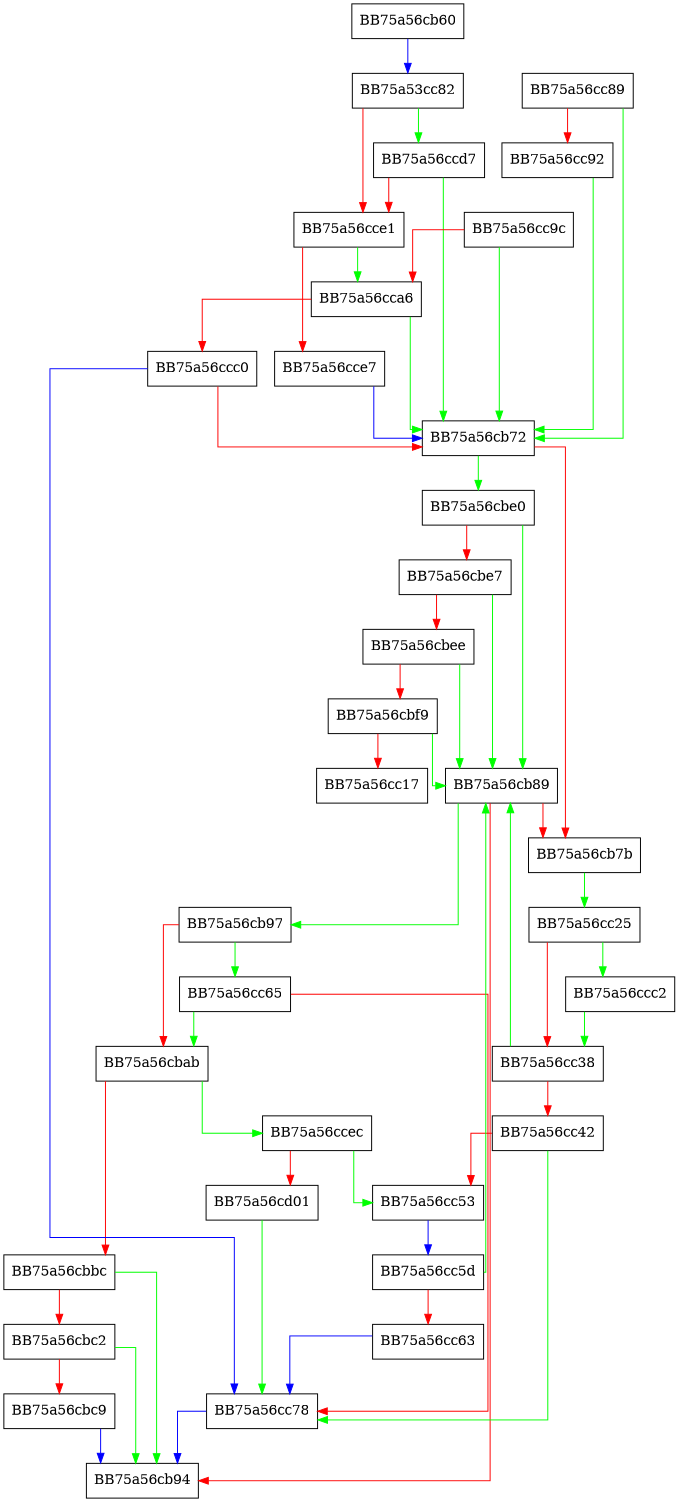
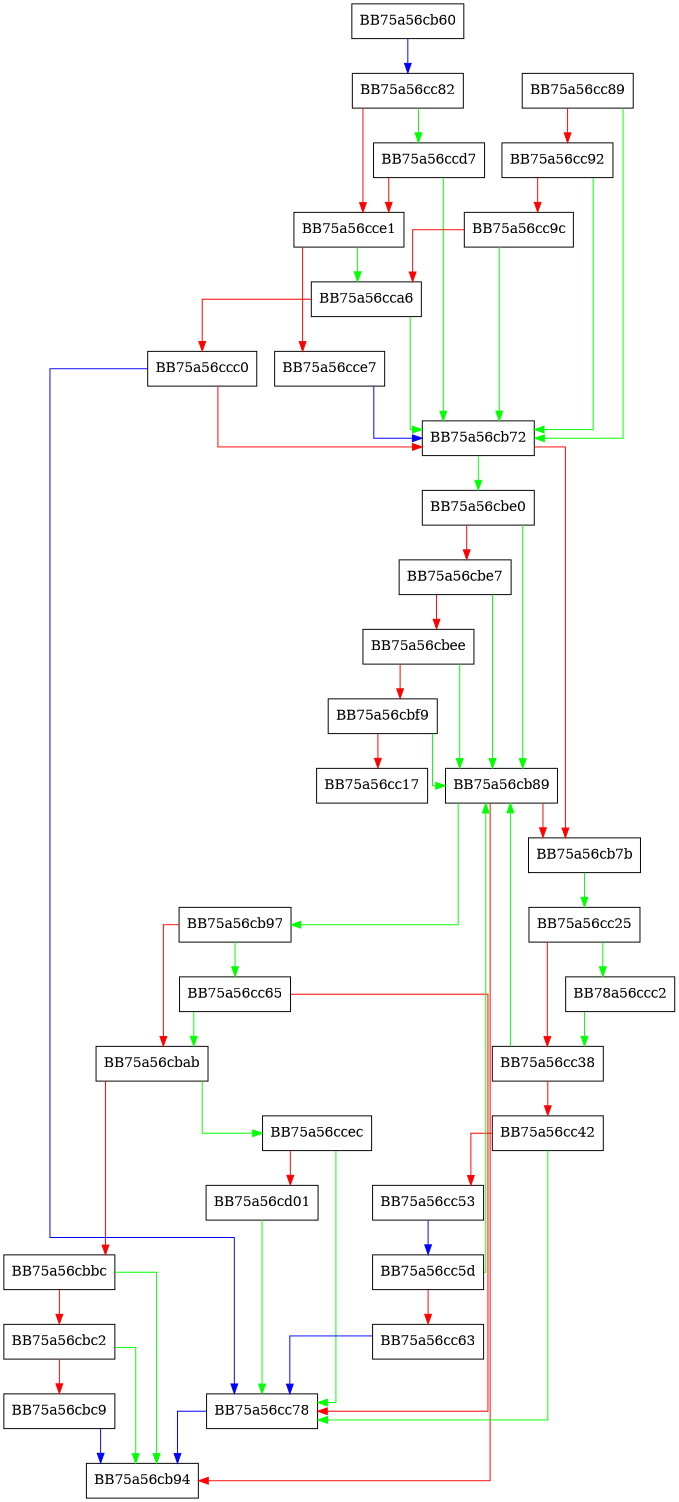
node "BB75a53cc82": label "BB75a53cc82" -> "BB75a56cc82"
edge "BB75a56cc92" -> "BB75a56cc9c": added
node "BB75a56ccc2": label "BB75a56ccc2" -> "BB78a56ccc2"
edge "BB75a56ccec" -> "BB75a56cc53": now "BB75a56ccec" -> "BB75a56cc78"
